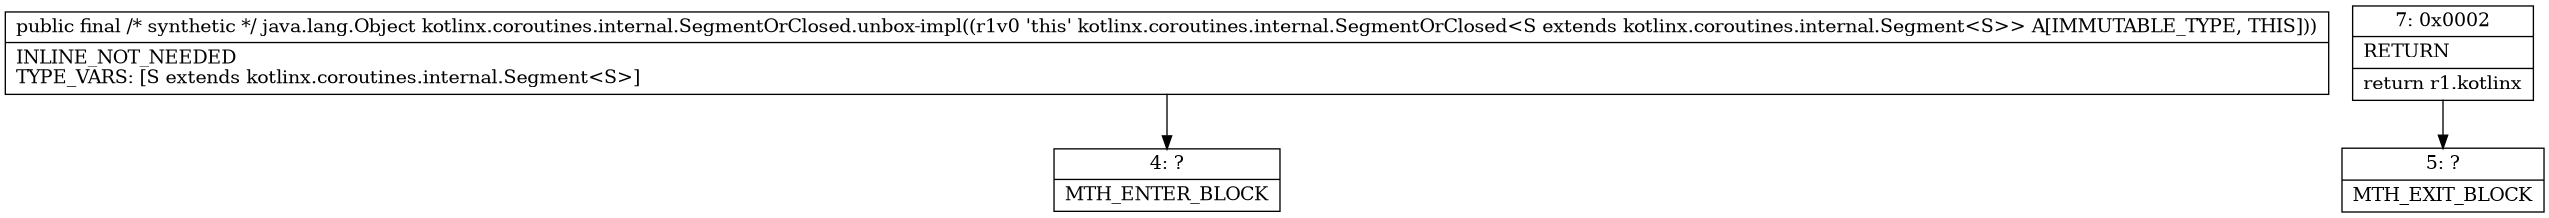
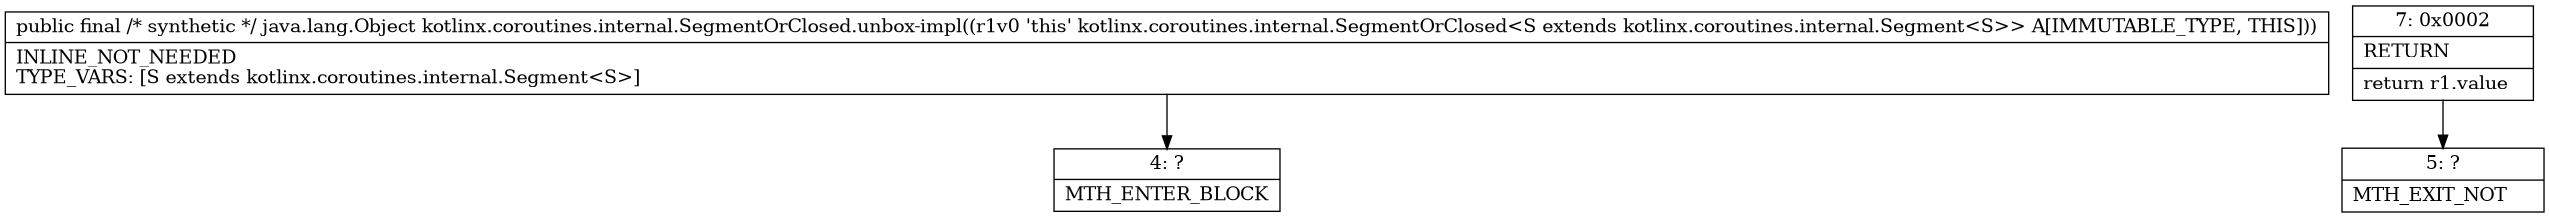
node "7: 0x0002": text "return r1.kotlinx" -> "return r1.value"
node "5: ?": text "MTH_EXIT_BLOCK" -> "MTH_EXIT_NOT"
